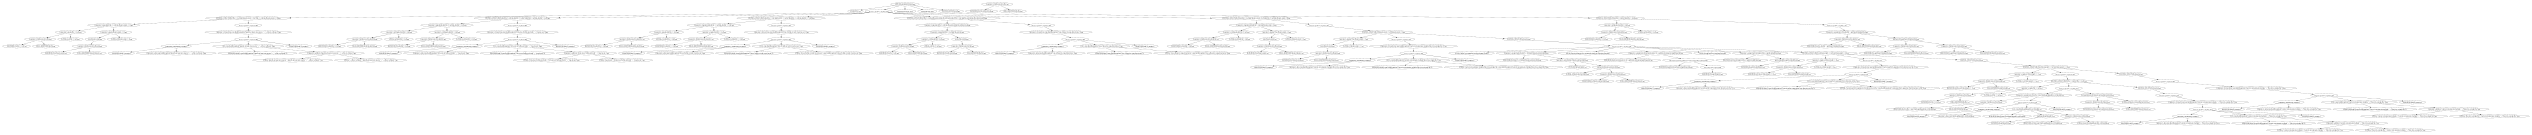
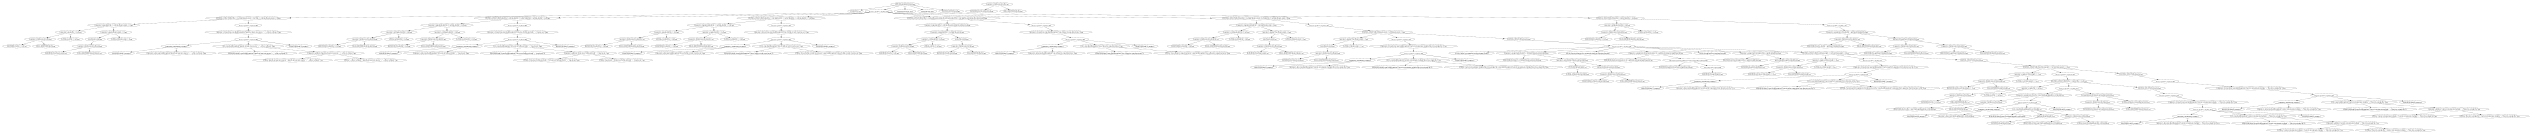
edge "(elementAt,filesets.elementAt(0))" -> "(LITERAL,0,filesets.elementAt(0))": now "(TYPE_REF,FileSet,FileSet)" -> "(LITERAL,0,filesets.elementAt(0))"
